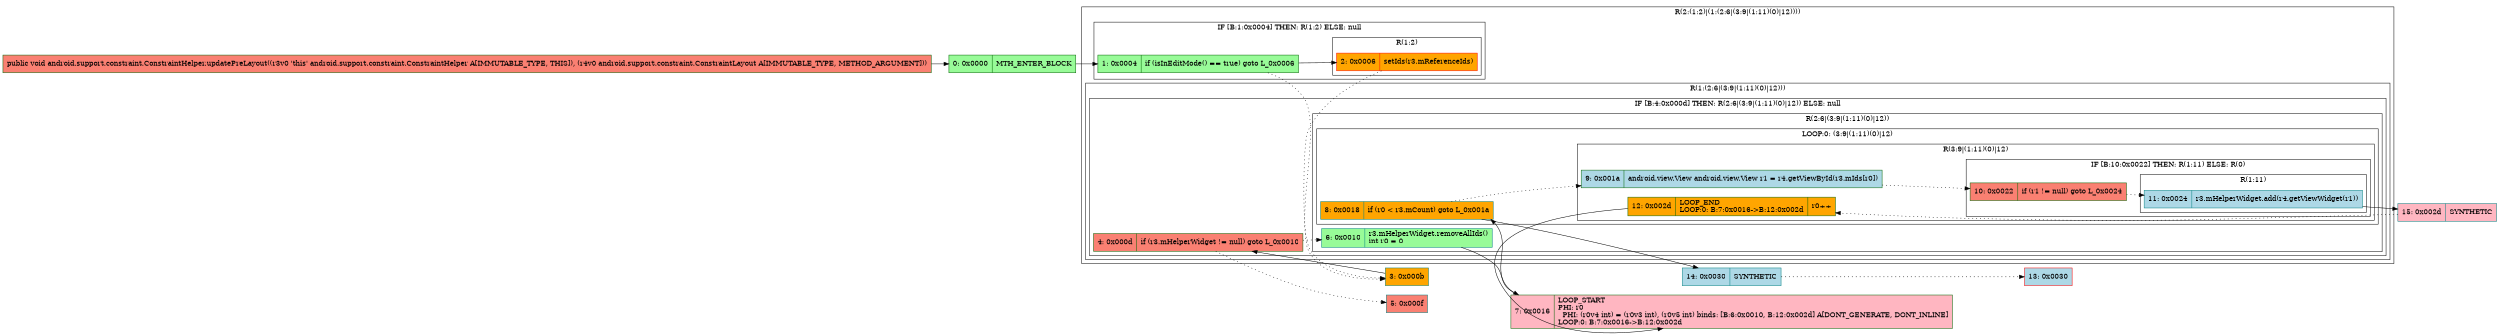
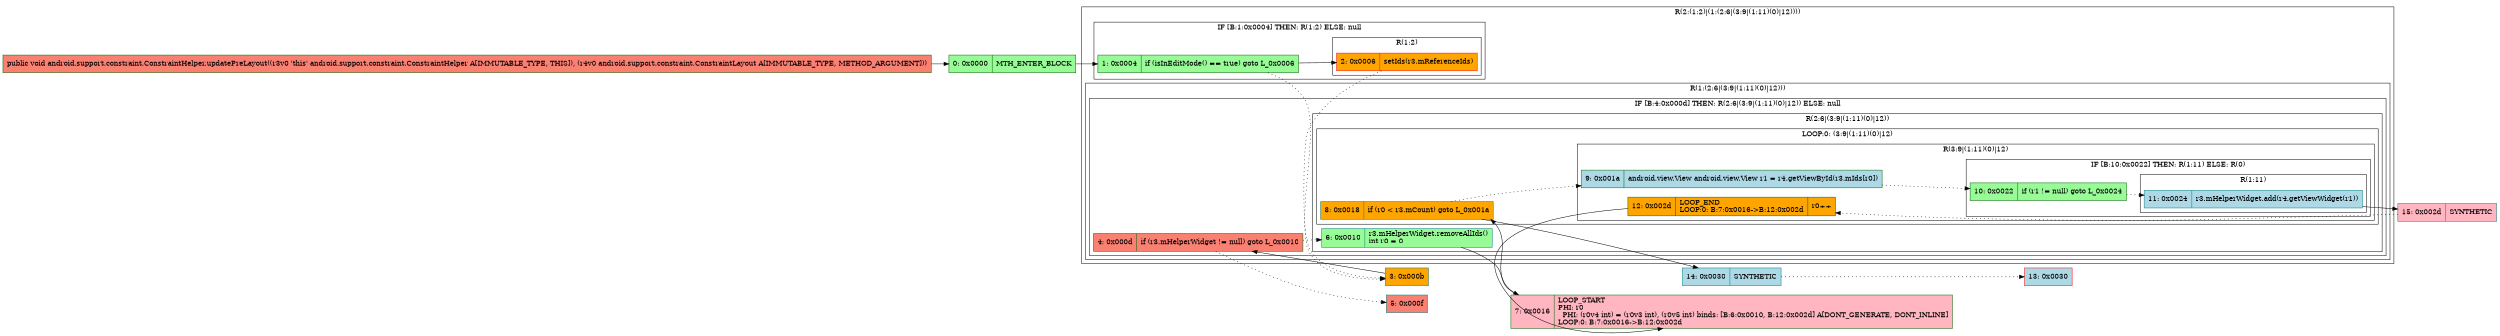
node "10: 0x0022": fillcolor salmon -> palegreen
